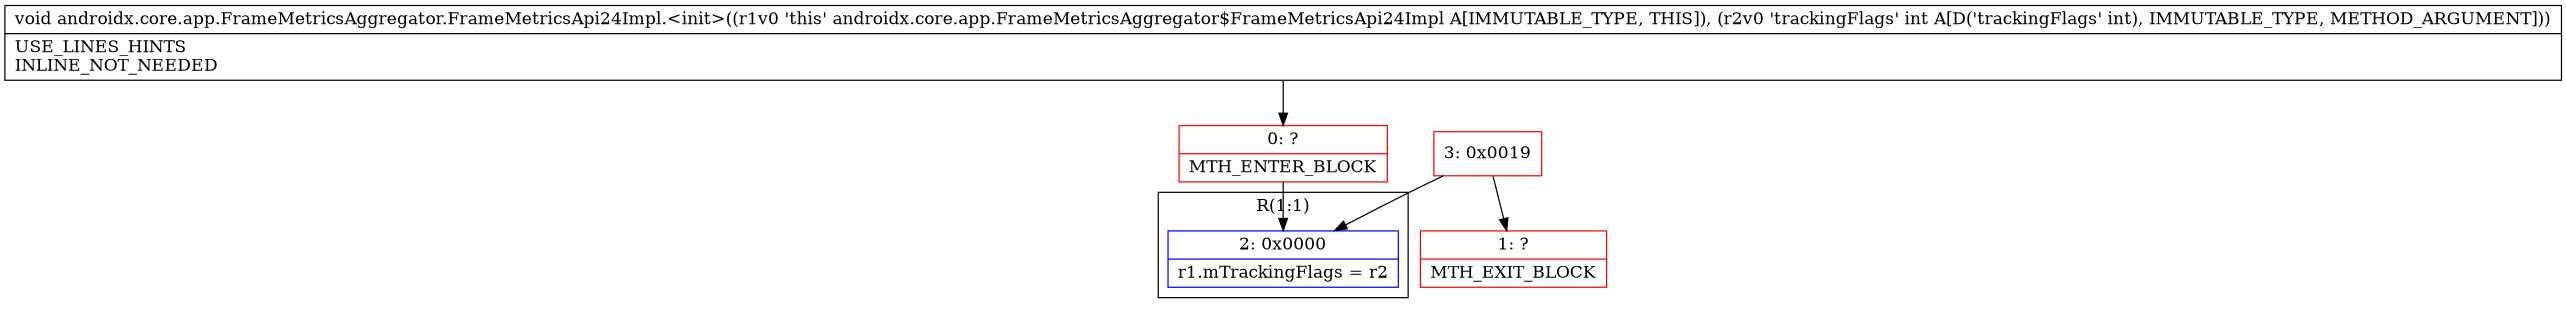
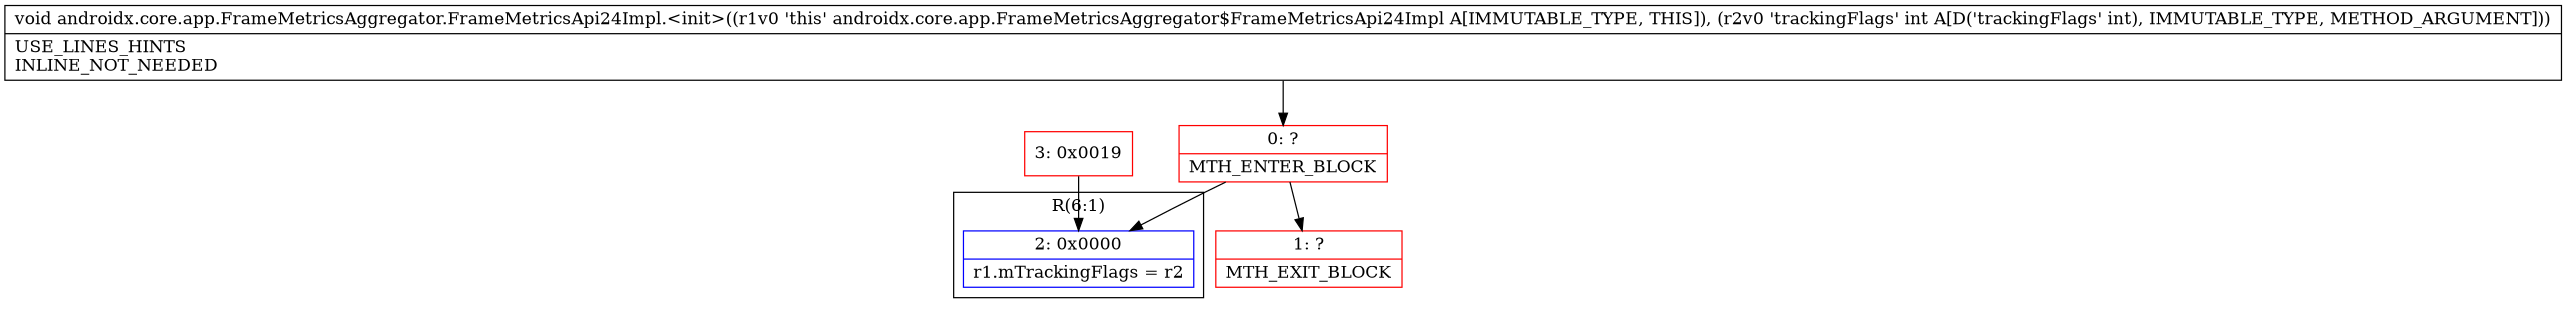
edge "3: 0x0019" -> "1: ?": now "0: ?" -> "1: ?"
cluster "R(1:1)": label "R(1:1)" -> "R(6:1)"
